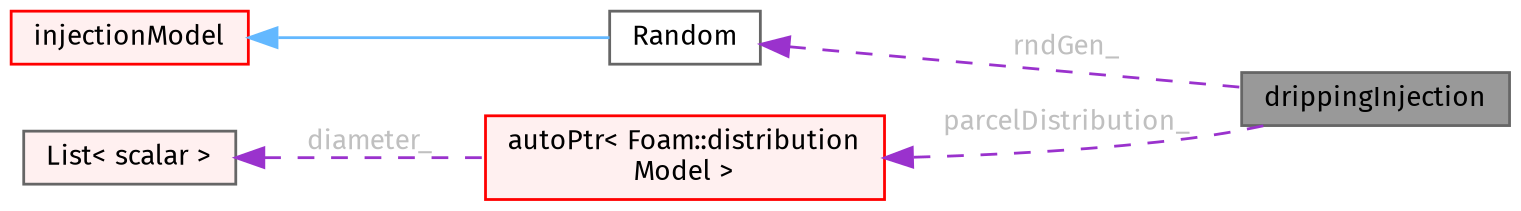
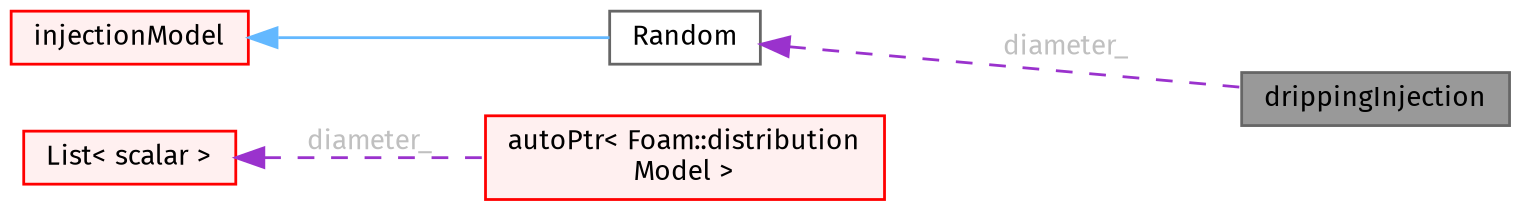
edge "drippingInjection" -> "Random": label " rndGen_" -> " diameter_"
edge "drippingInjection" -> "autoPtr< Foam::distribution Model >": removed, label "parcelDistribution_"
node "List< scalar >": color gray40 -> red
